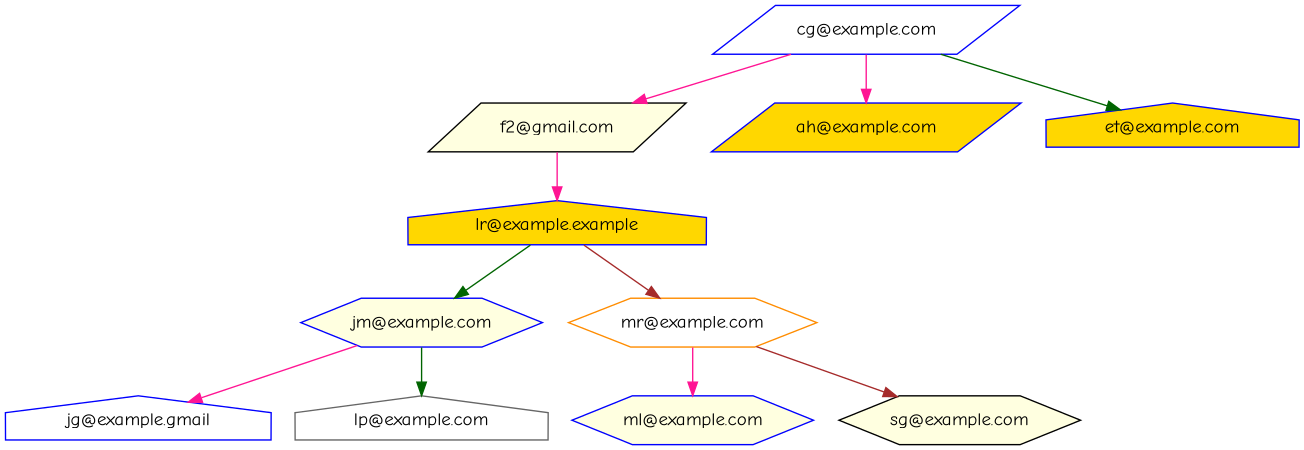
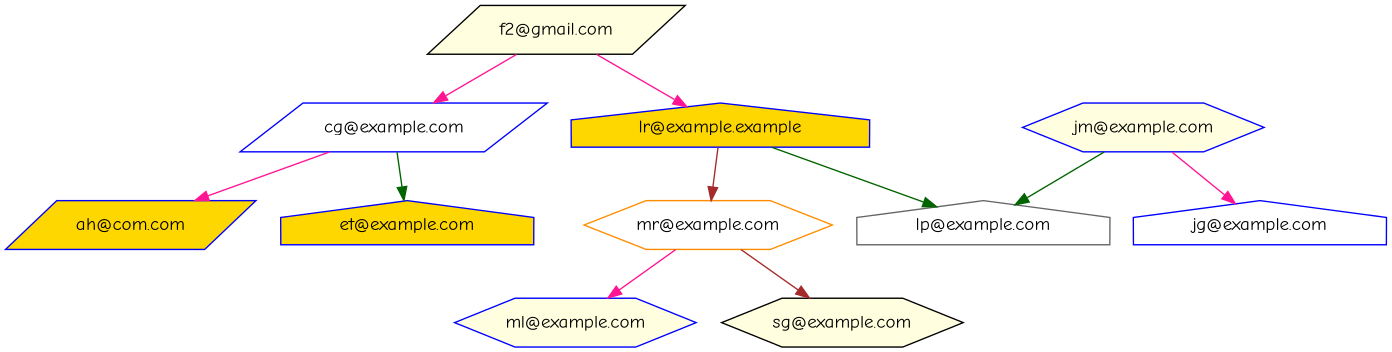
edge "cg@example.com" -> "f2@gmail.com": reversed
node "ah@example.com": label "ah@example.com" -> "ah@com.com"
edge "lr@example.example" -> "jm@example.com": now "lr@example.example" -> "lp@example.com"
node "jg@example.gmail": label "jg@example.gmail" -> "jg@example.com"
